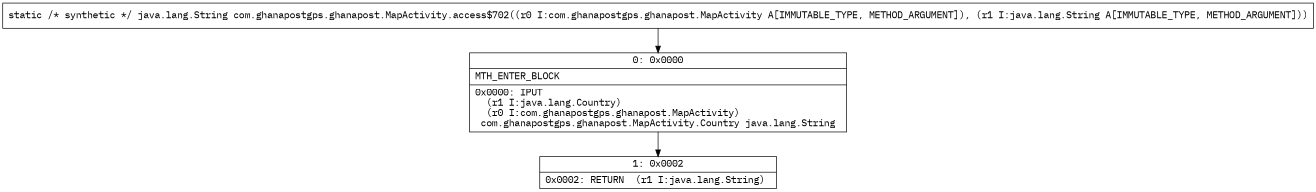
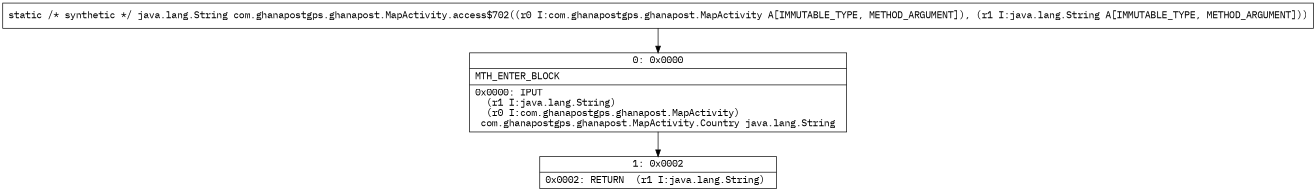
node "0: 0x0000": text "(r1 I:java.lang.Country)" -> "(r1 I:java.lang.String)"
